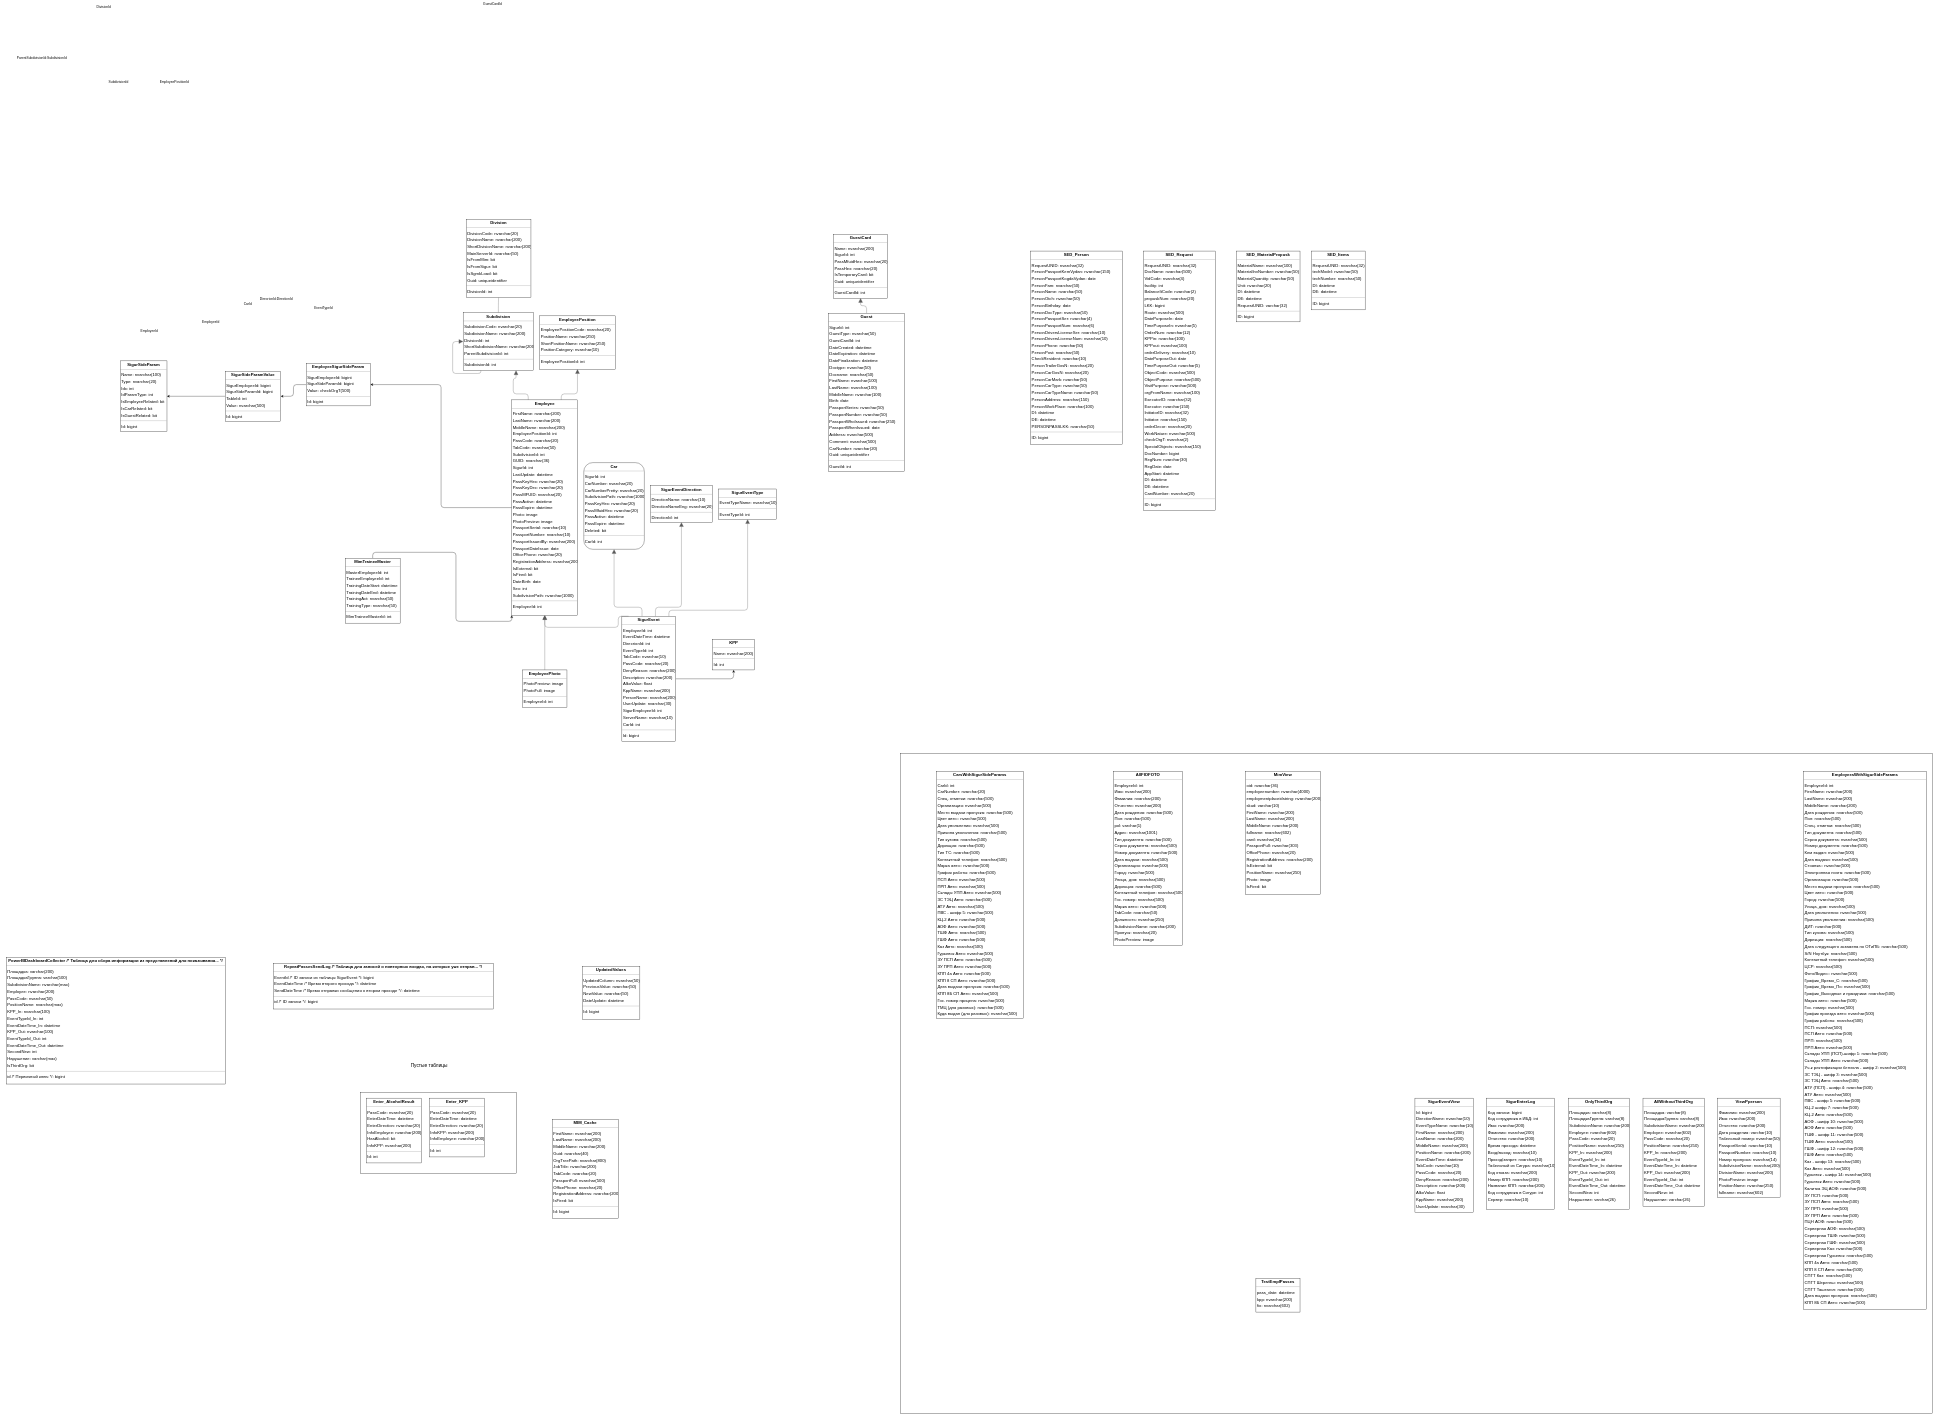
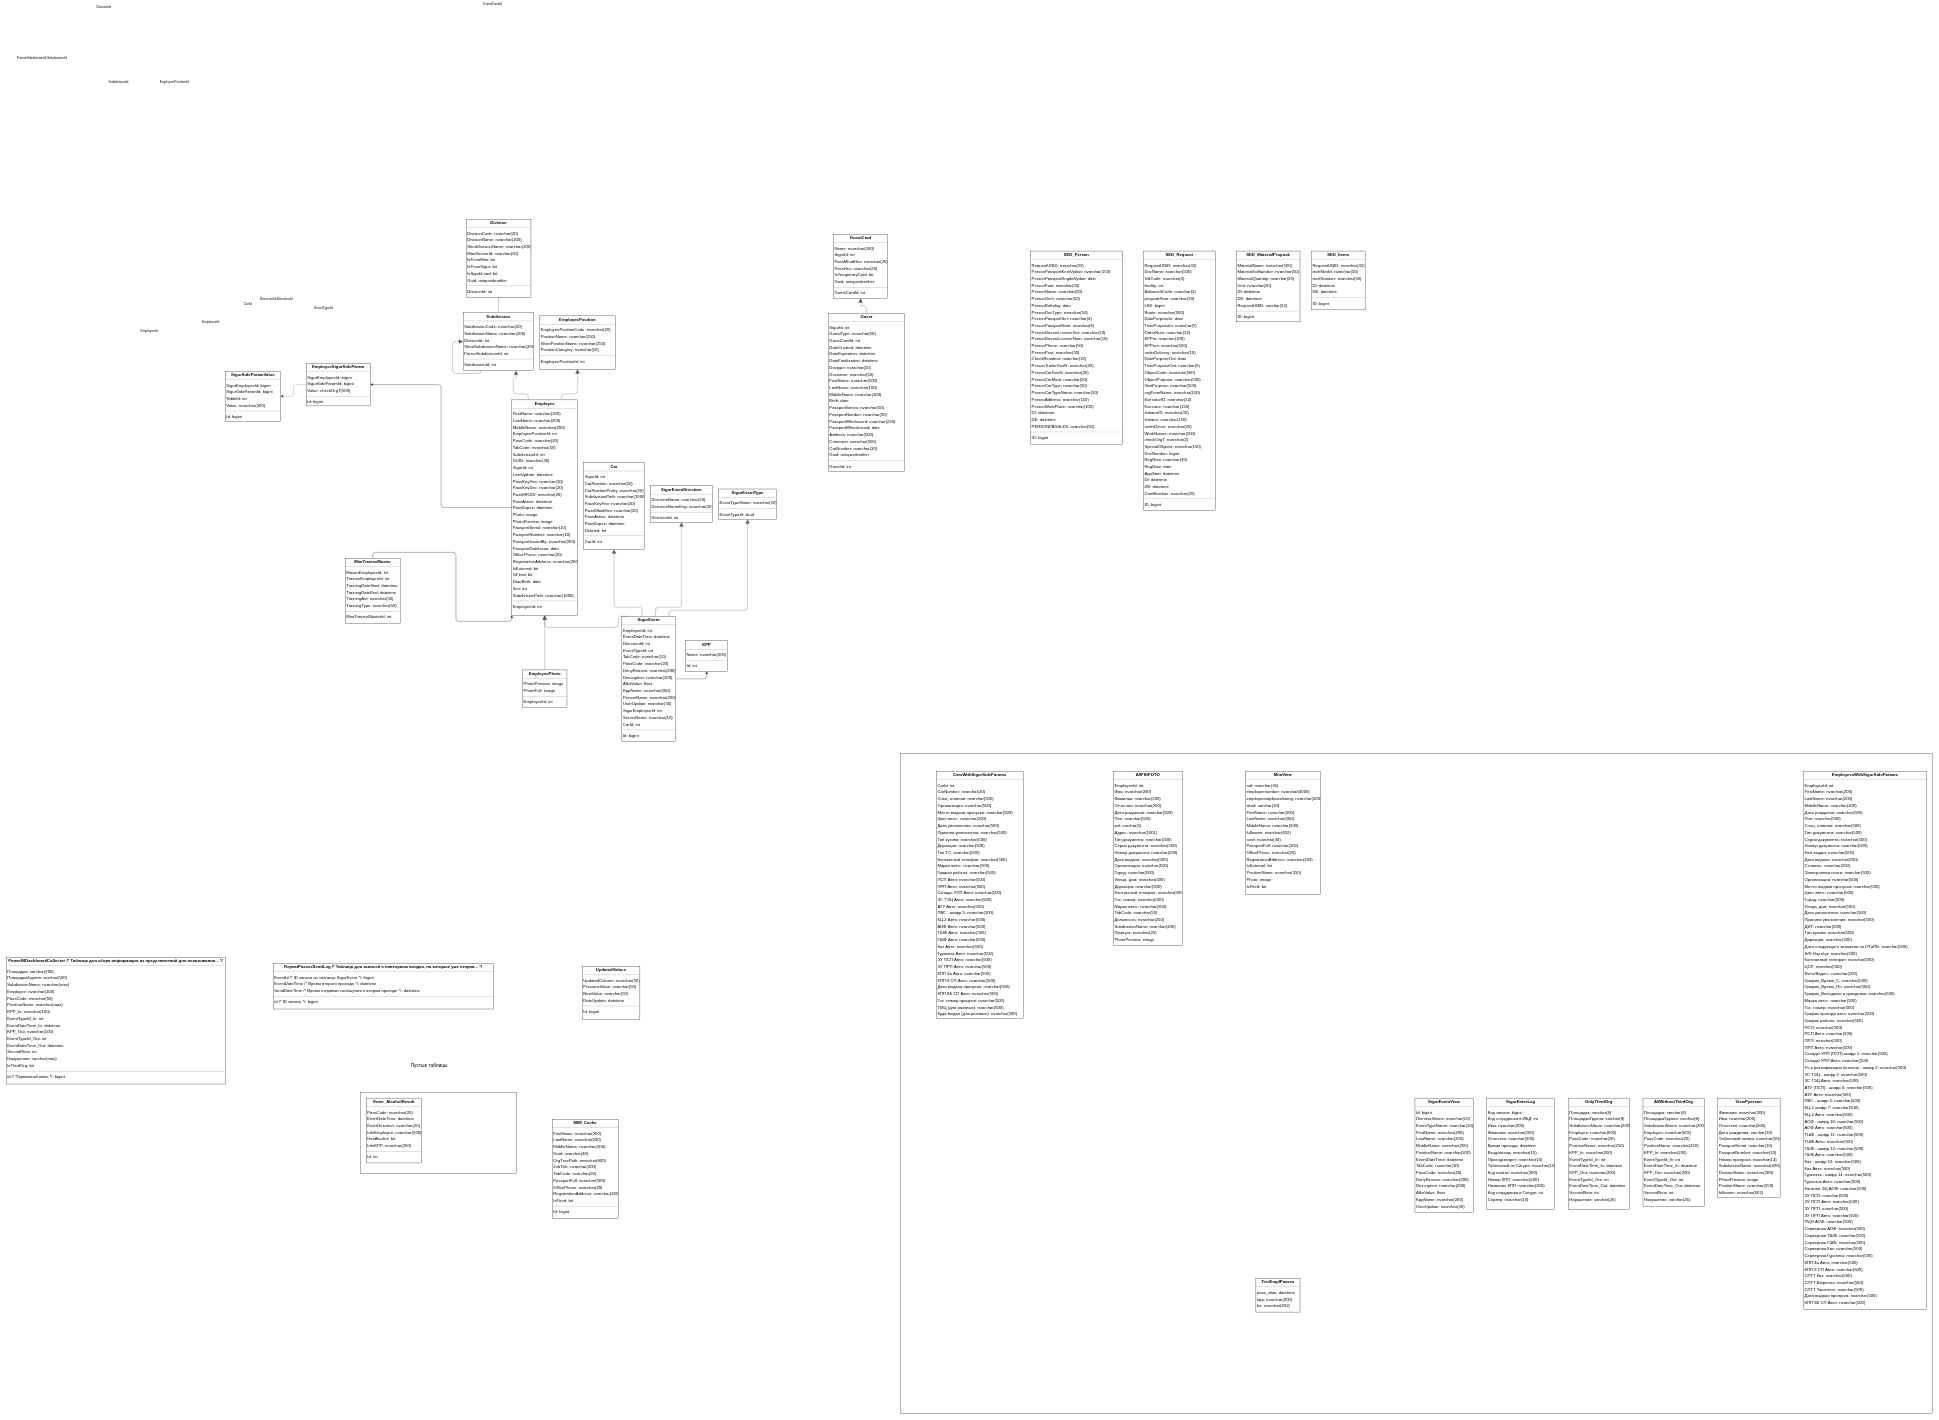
edge "EmployeeSigurSideParam SigurEmployeeId: bigint SigurSideParamId: bigint Value: checkOrgT(500) Id: bigint" -> "SigurSideParamValue SigurEmployeeId: bigint SigurSideParamId: bigint TableId: int Value: nvarchar(500) Id: bigint": style solid -> dashed
node "SigurSideParam Name: nvarchar(100) Type: nvarchar(20) Idx: int IdParamType: int IsEmployeeRelated: bit IsCarRelated: bit IsGuestRelated: bit Id: bigint": removed
edge "SigurSideParamValue SigurEmployeeId: bigint SigurSideParamId: bigint TableId: int Value: nvarchar(500) Id: bigint" -> "SigurSideParam Name: nvarchar(100) Type: nvarchar(20) Idx: int IdParamType: int IsEmployeeRelated: bit IsCarRelated: bit IsGuestRelated: bit Id: bigint": removed
node "SigurEventType EventTypeName: nvarchar(10) EventTypeId: int": label "SigurEventType EventTypeName: nvarchar(10) EventTypeId: int" -> "SigurEventType EventTypeName: nvarchar(10) EventTypeId: skud"
node "Car SigurId: int CarNumber: nvarchar(20) CarNumberPretty: nvarchar(20) SubdivisionPath: nvarchar(1000) PassKeyHex: nvarchar(20) PassMfuidHex: nvarchar(20) PassActive: datetime PassExpire: datetime Deleted: bit CarId: int": shape rounded rectangle -> rectangle
node "KPP Name: nvarchar(200) Id: int": moved (734, 654) -> (707, 656)
node "Enter_KPP PassCode: nvarchar(20) EnterDateTime: datetime EnterDirection: nvarchar(20) InfoKPP: nvarchar(200) InfoEmployee: nvarchar(200) Id: int": removed
